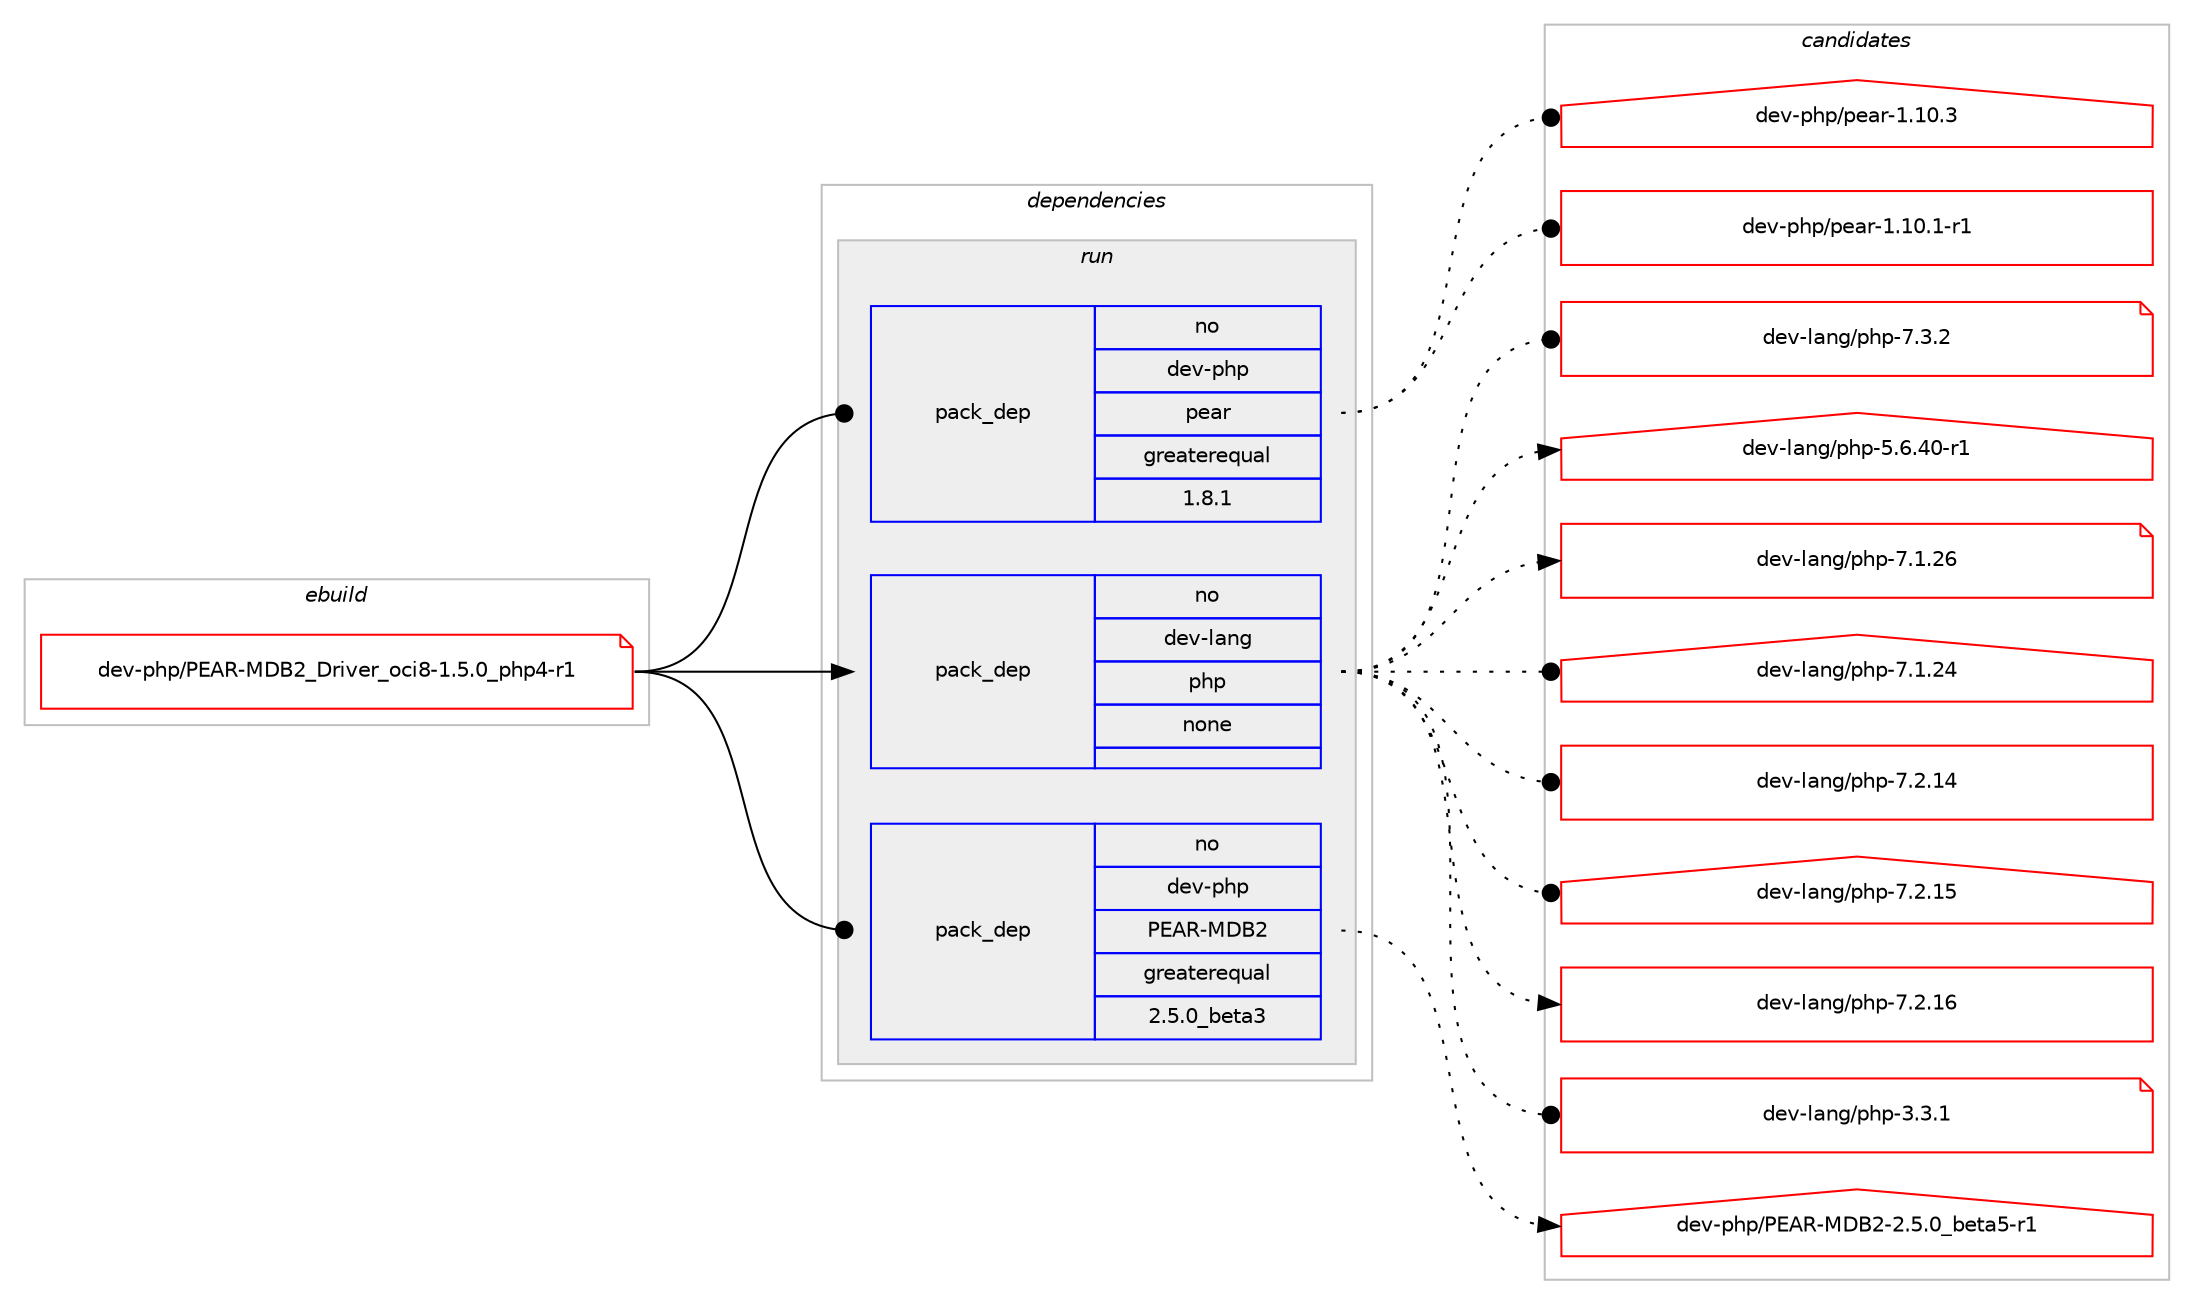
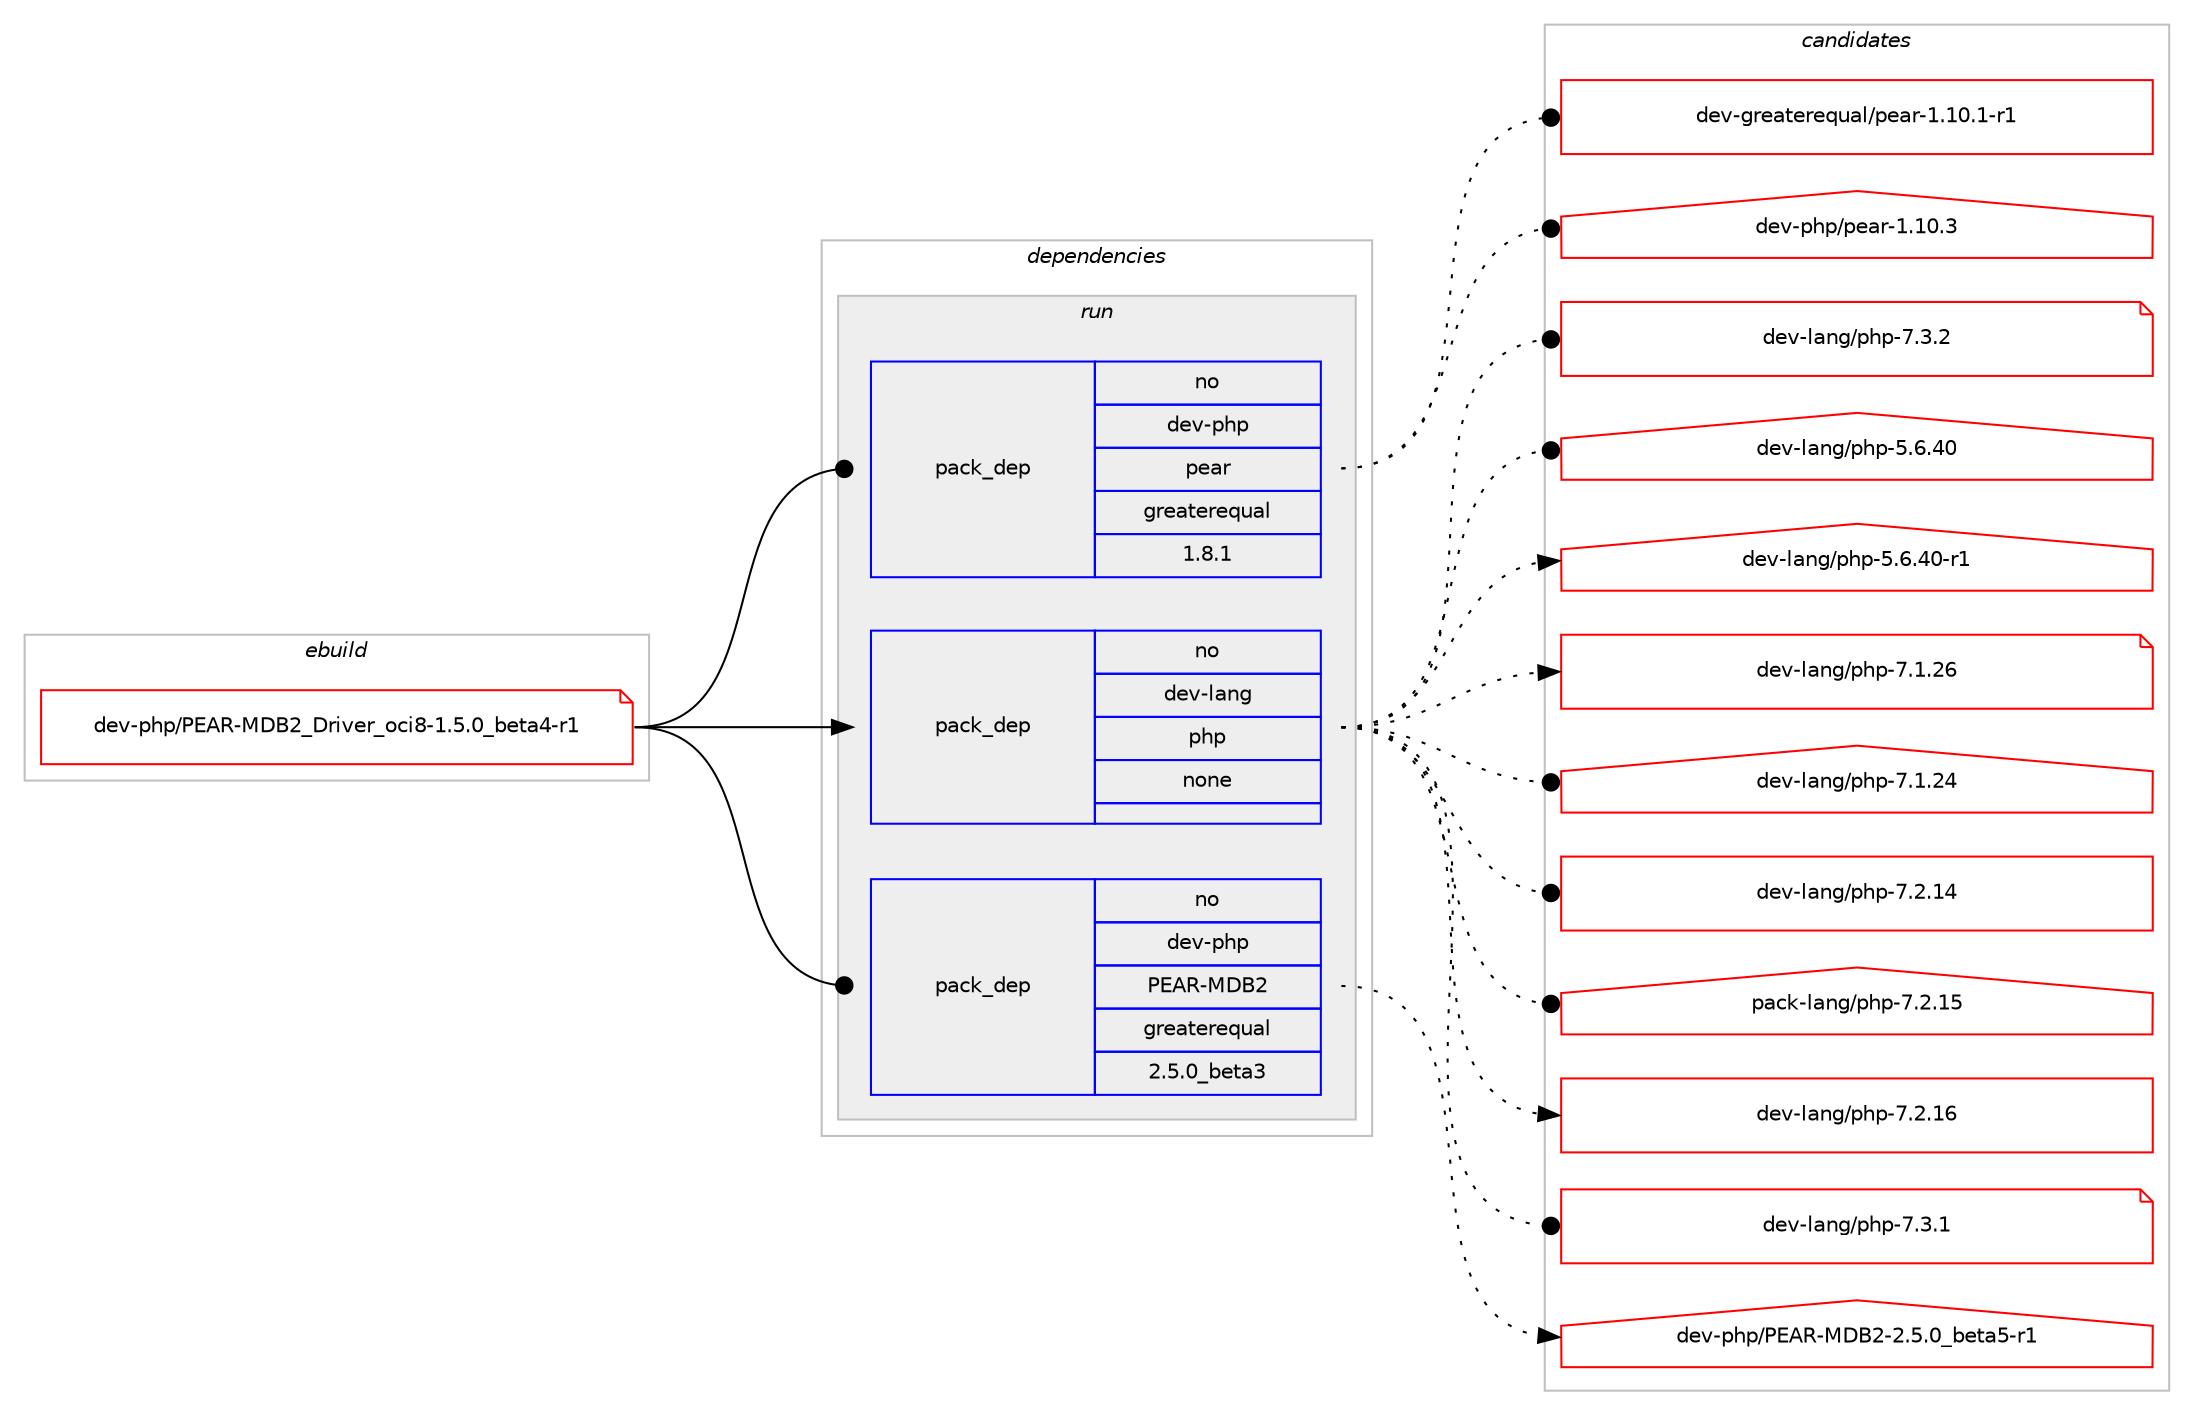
node "dev-php/pear-1.10.1-r1": label "dev-php/pear-1.10.1-r1" -> "dev-greaterequal/pear-1.10.1-r1"
node "dev-lang/php-5.6.40": added
node "dev-php/PEAR-MDB2_Driver_oci8-1.5.0_php4-r1": label "dev-php/PEAR-MDB2_Driver_oci8-1.5.0_php4-r1" -> "dev-php/PEAR-MDB2_Driver_oci8-1.5.0_beta4-r1"
node "dev-lang/php-7.2.15": label "dev-lang/php-7.2.15" -> "pack-lang/php-7.2.15"
node "dev-lang/php-3.3.1": label "dev-lang/php-3.3.1" -> "dev-lang/php-7.3.1"
